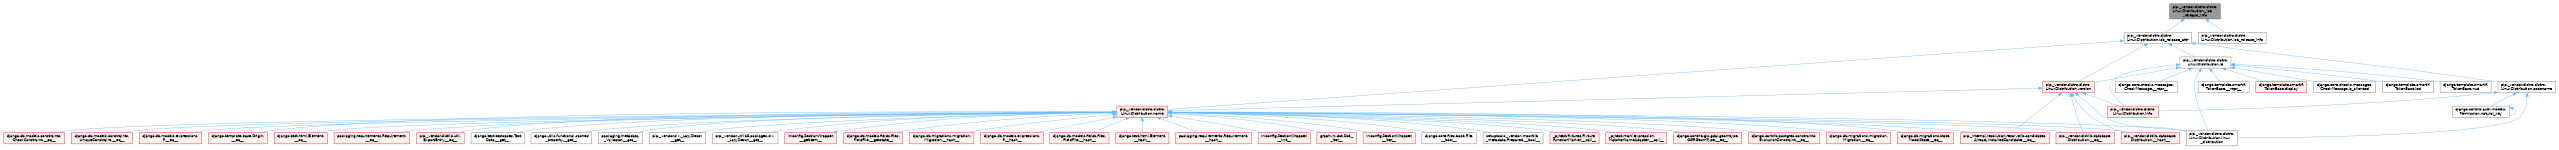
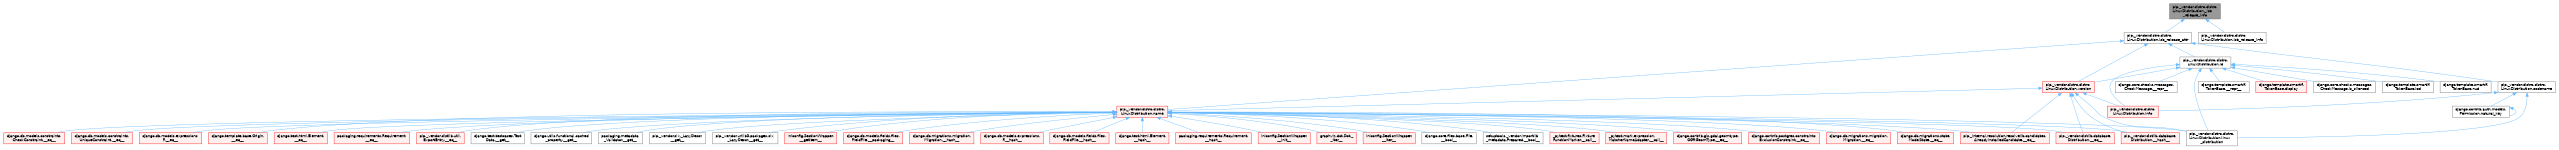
edge "pip._vendor.distro.distro. LinuxDistribution.name" -> "iniconfig.SectionWrapper. __getitem__": reversed
node "django.db.models.fields.files. FieldFile.__getstate__": label "django.db.models.fields.files. FieldFile.__getstate__" -> "django.db.models.fields.files. FieldFile.__packaging__"
